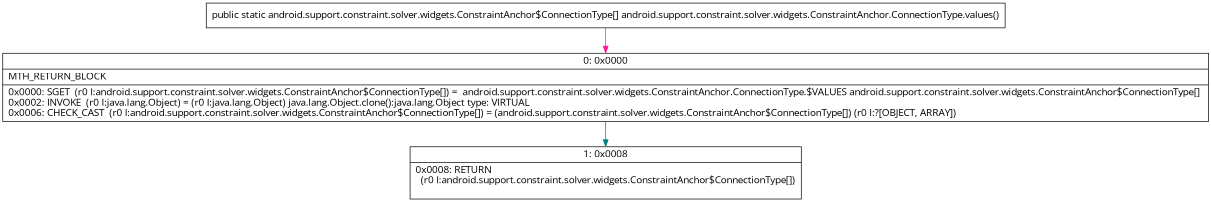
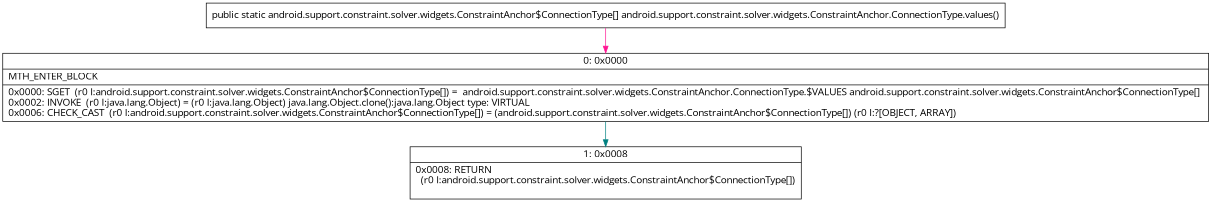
node "0: 0x0000": text "MTH_RETURN_BLOCK" -> "MTH_ENTER_BLOCK"
